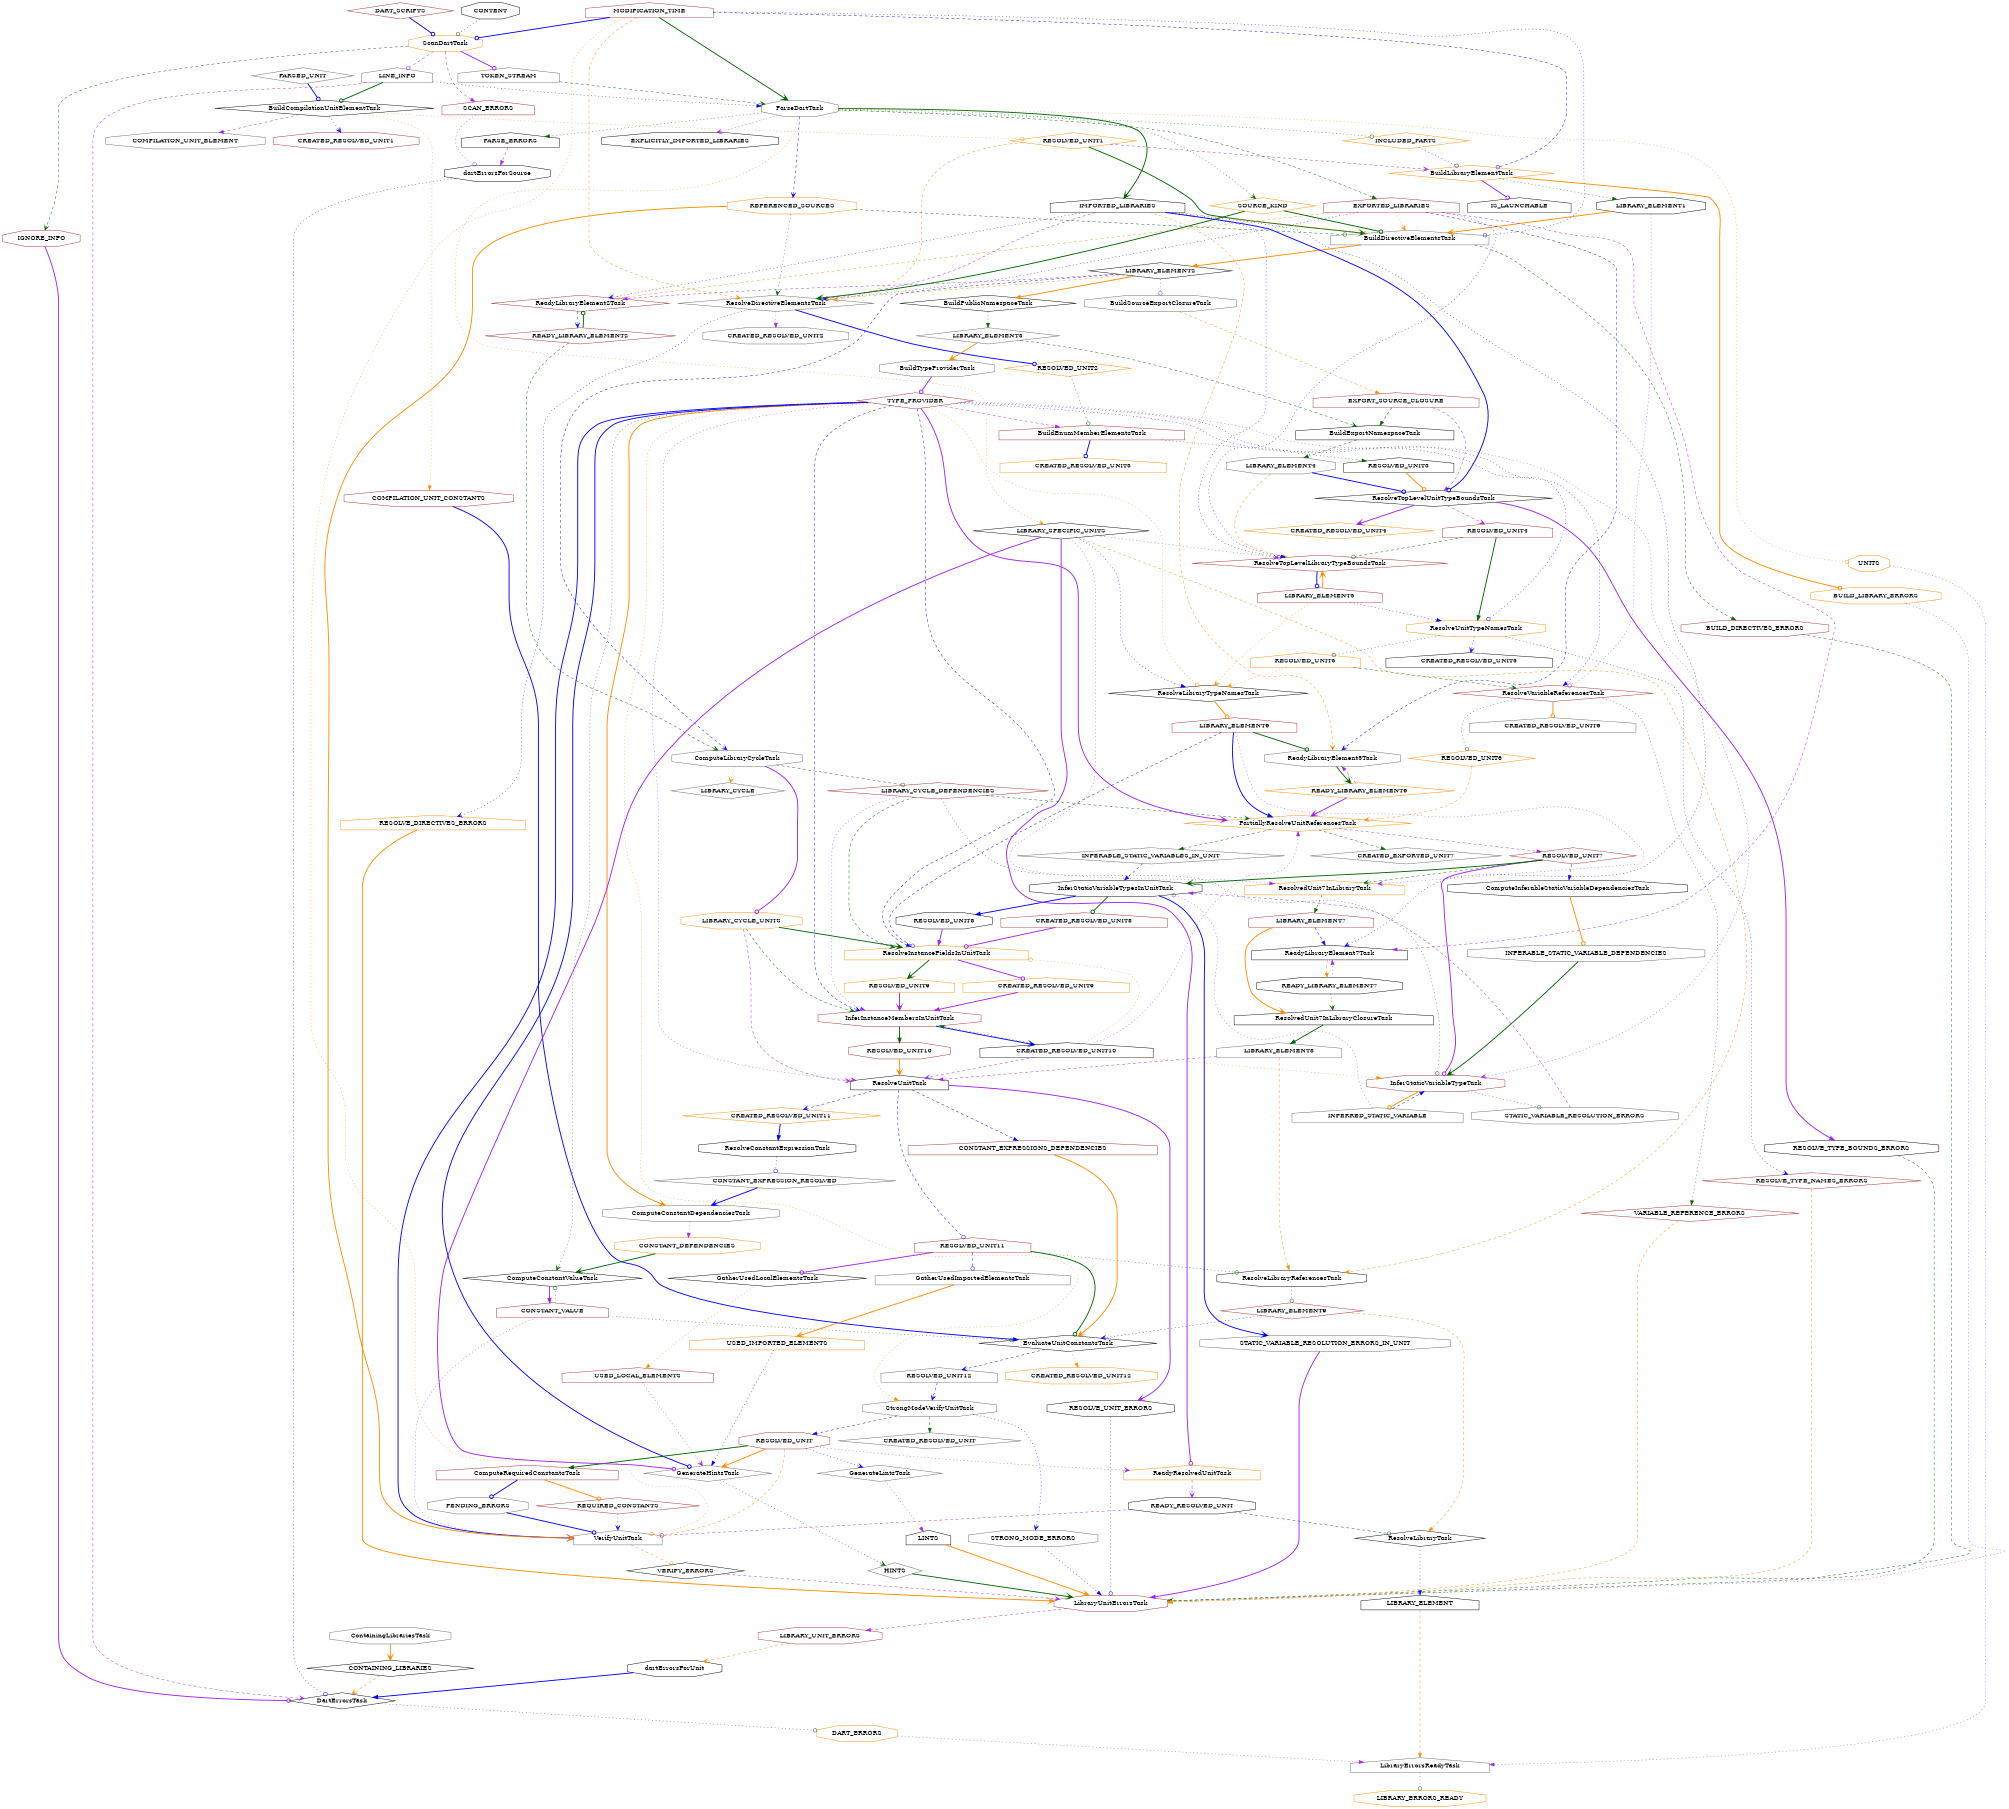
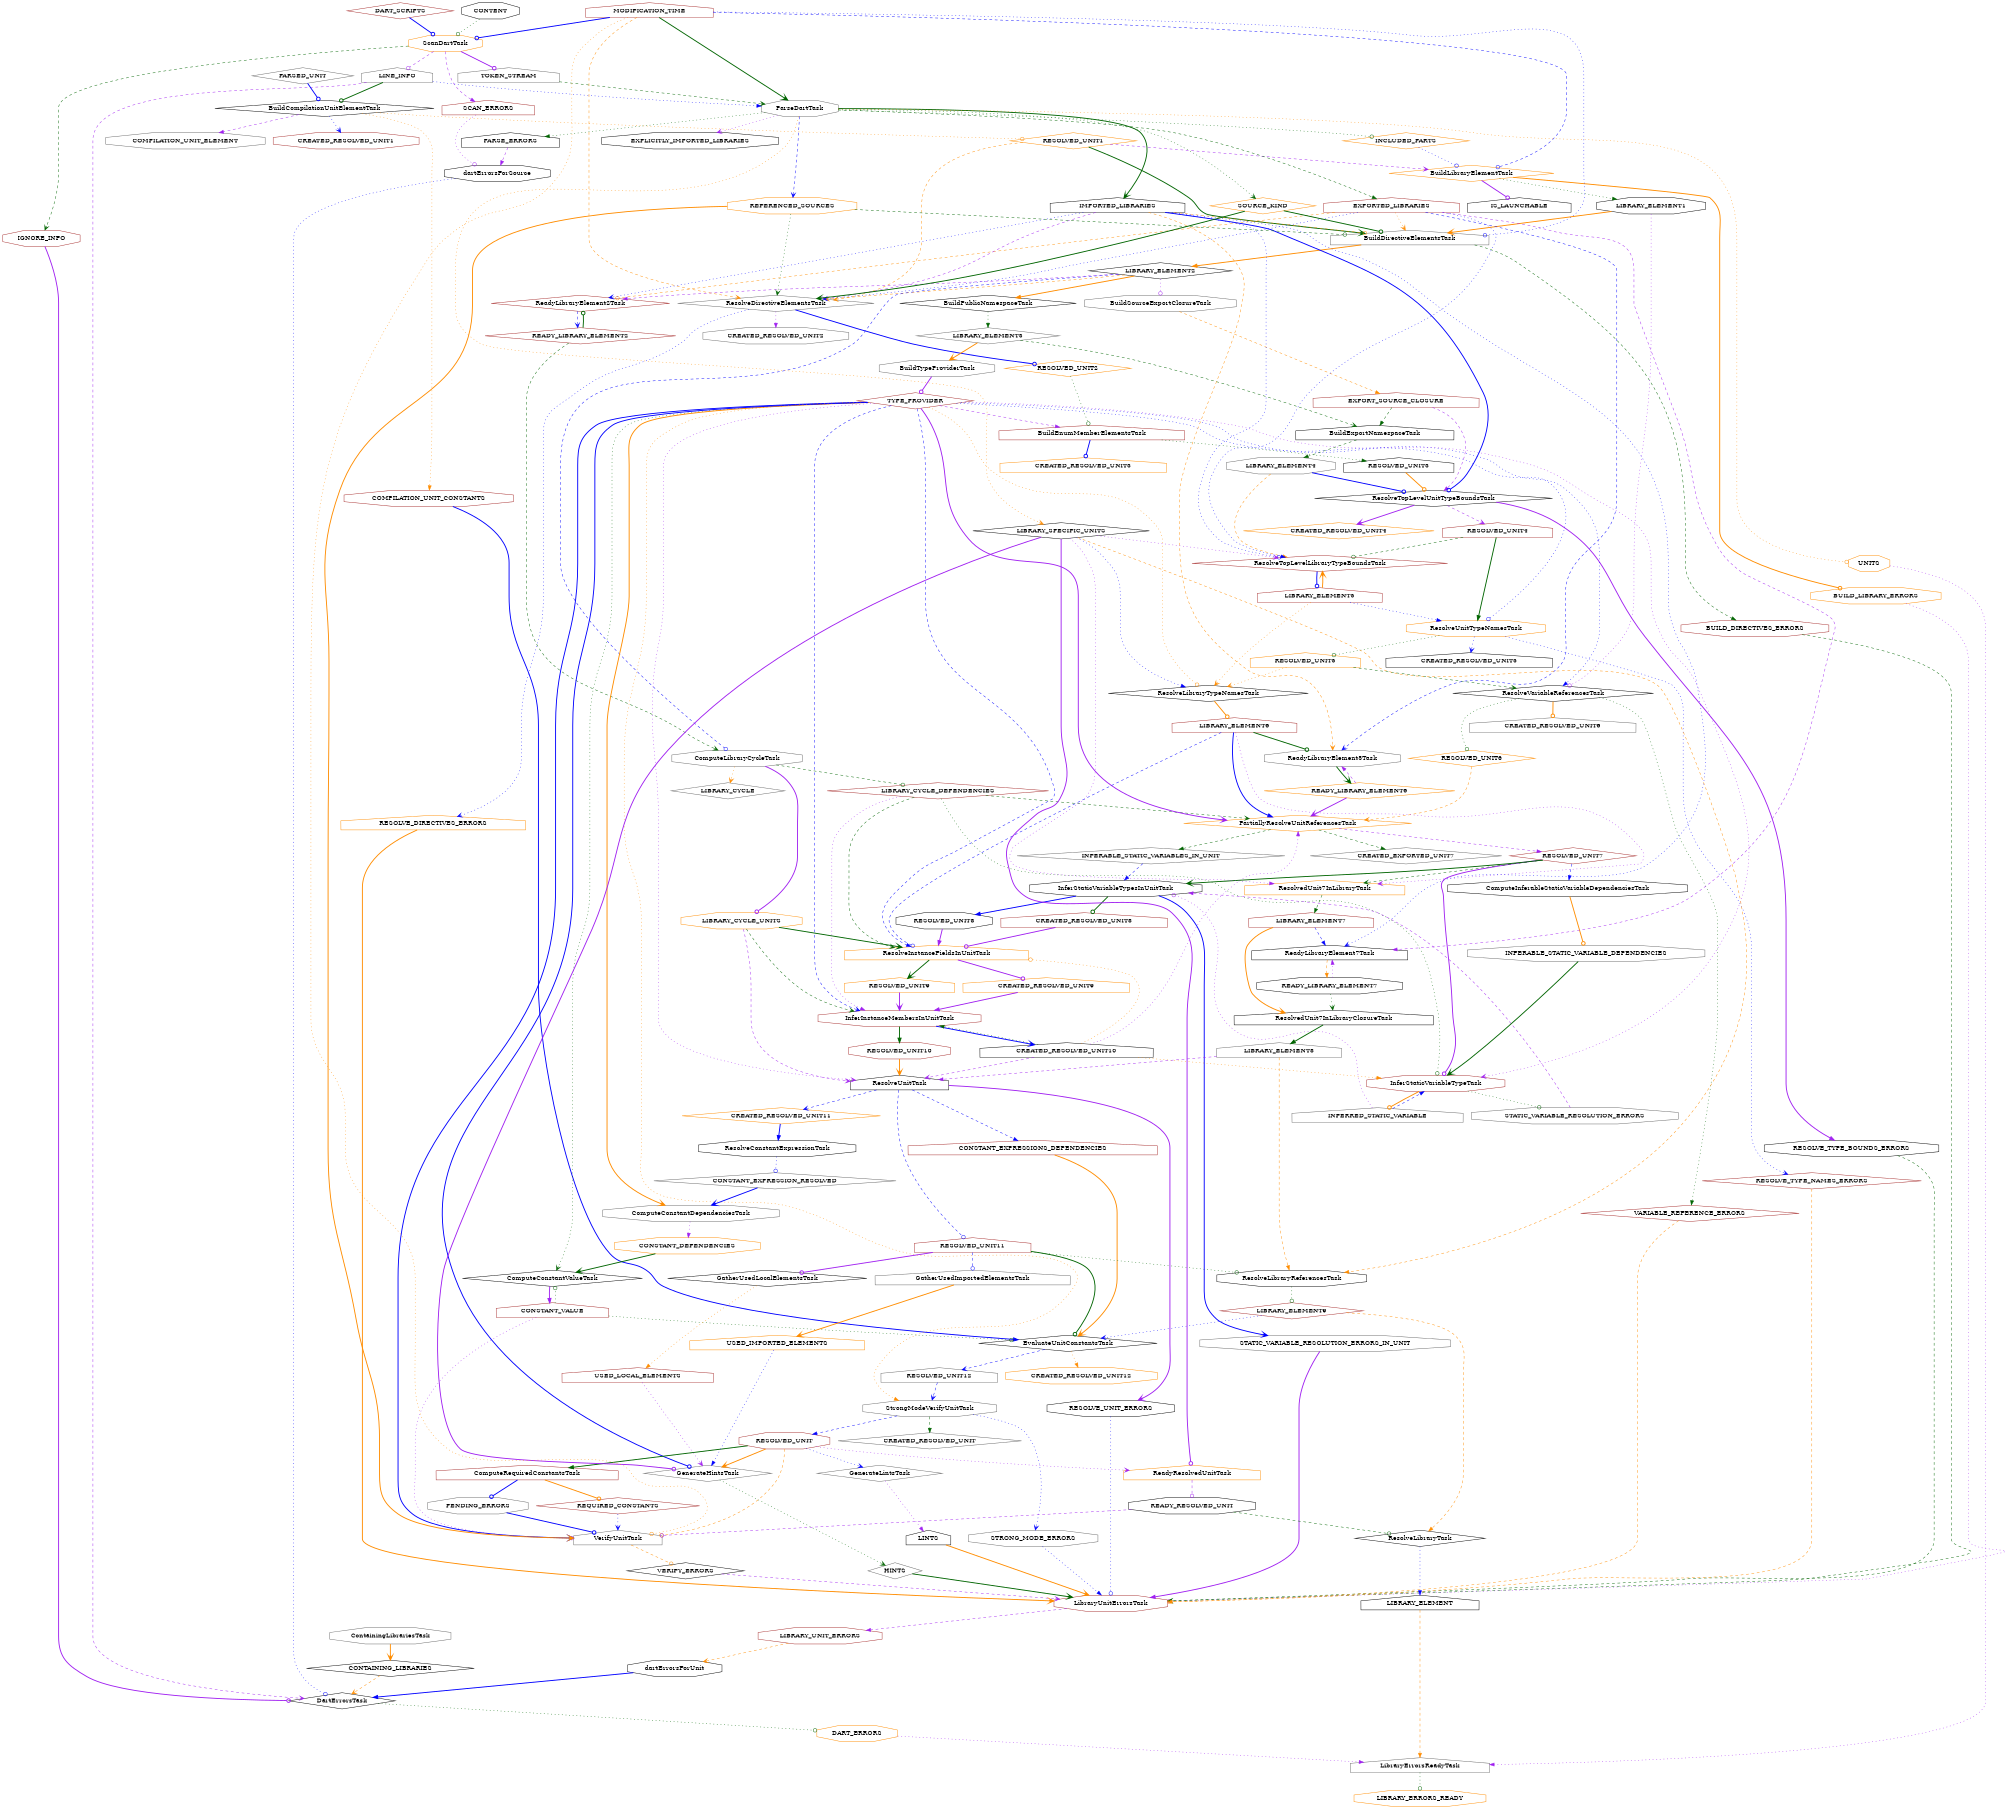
edge "LIBRARY_ELEMENT2" -> "ComputeLibraryCycleTask": arrowhead vee -> odot
node "ResolveVariableReferencesTask": color brown -> black
edge "ReadyResolvedUnitTask" -> "READY_RESOLVED_UNIT": arrowhead vee -> odot
